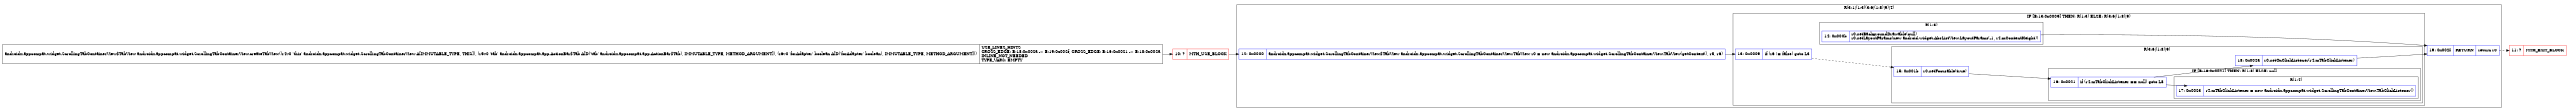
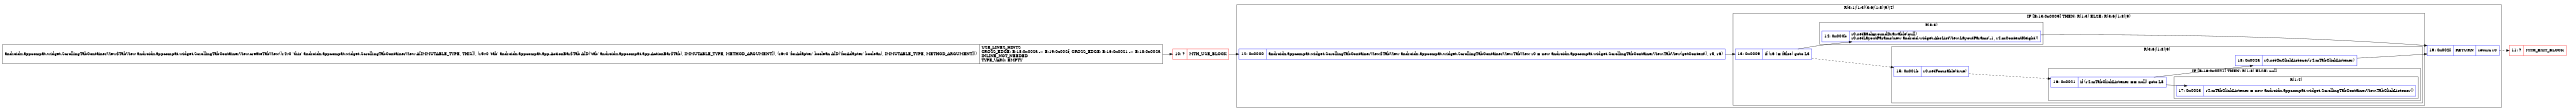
cluster "R(1:3)": label "R(1:3)" -> "R(8:3)"
edge "13: 0x0009" -> "14: 0x000b": added
edge "15: 0x001b" -> "16: 0x0021": style solid -> dashed
